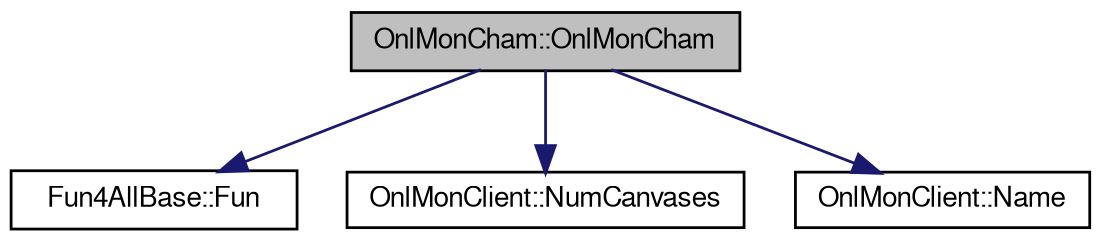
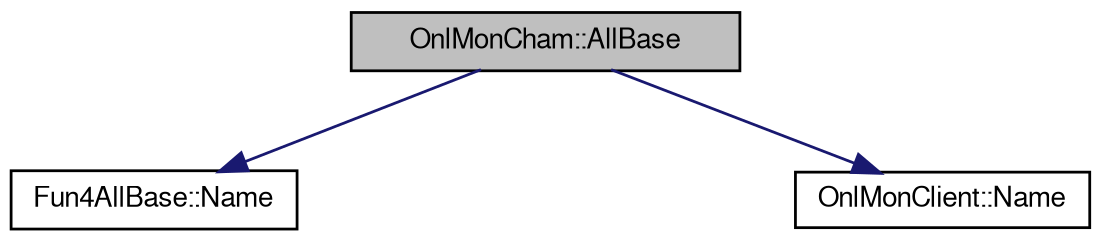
node "OnlMonCham::OnlMonCham": label "OnlMonCham::OnlMonCham" -> "OnlMonCham::AllBase"
node "Fun4AllBase::Fun": label "Fun4AllBase::Fun" -> "Fun4AllBase::Name"
node "OnlMonClient::NumCanvases": removed
